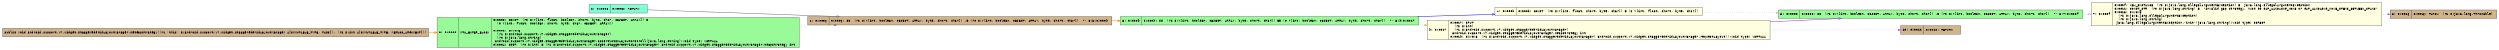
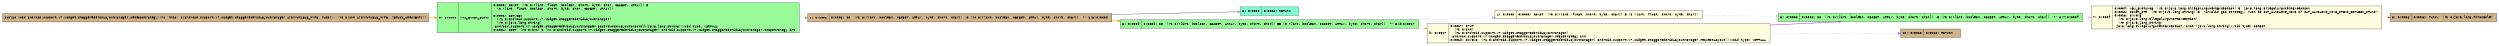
edge "2: 0x0008" -> "1: 0x0006": reversed
edge "3: 0x0009" -> "4: 0x000b": style bold -> dotted
node "0: 0x0000": text "0x0001: INVOKE" -> "0x0001: BETWEEN"
